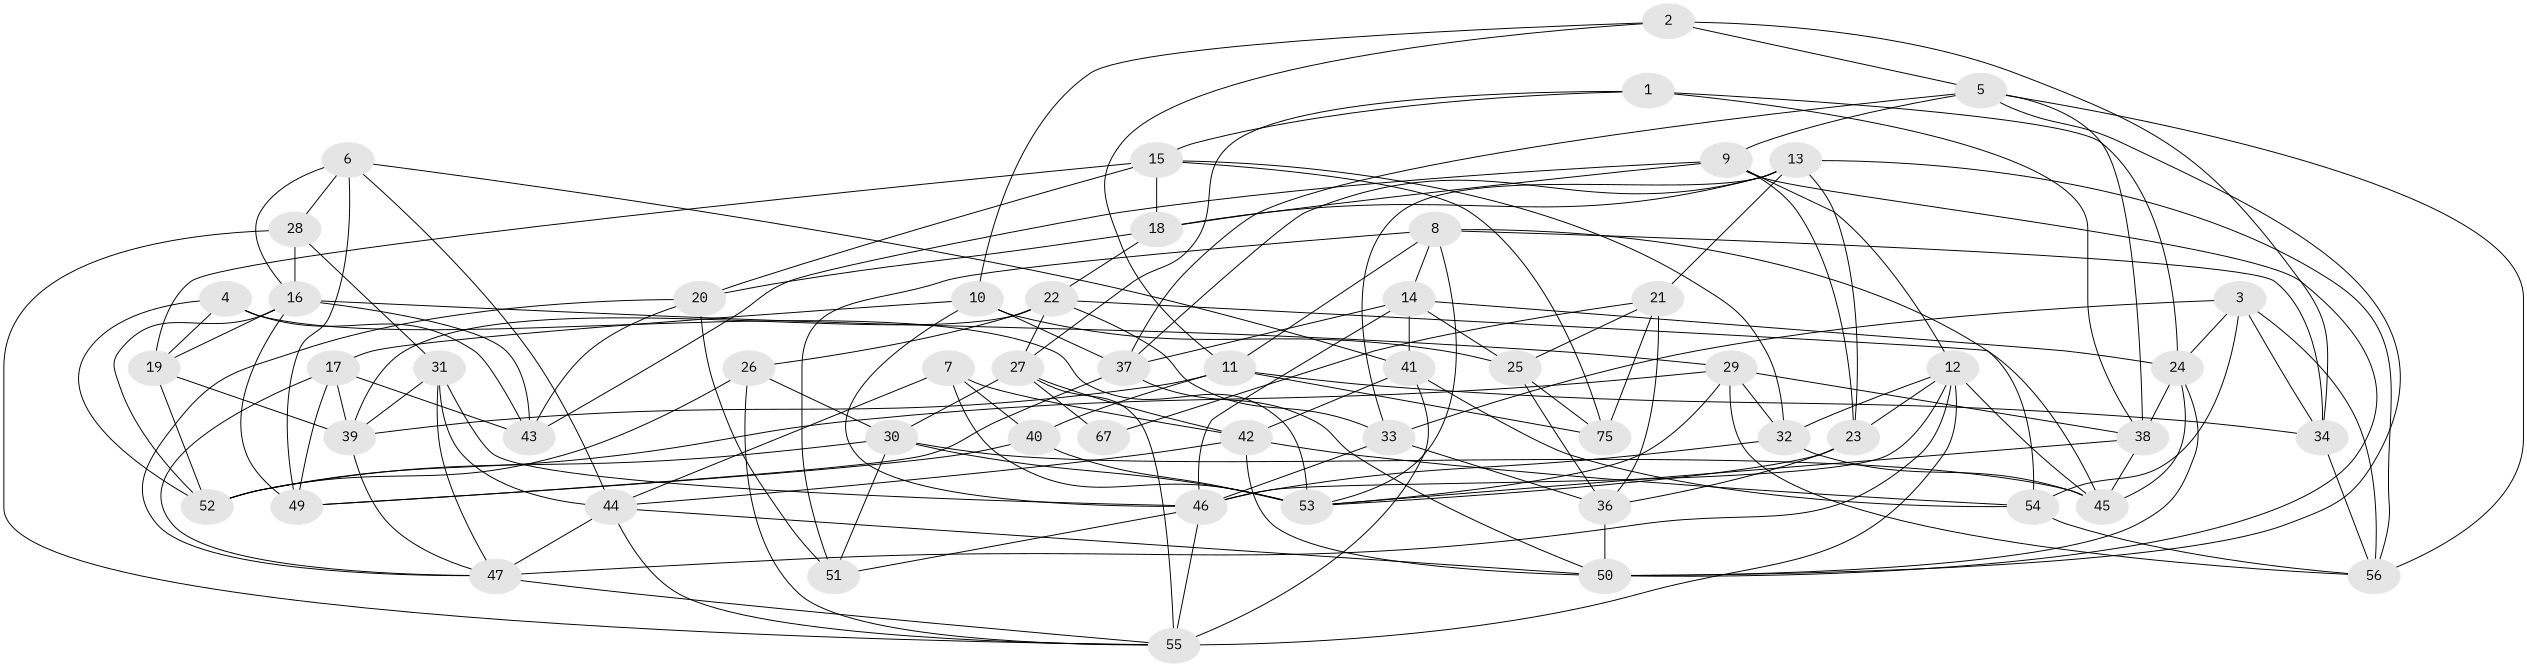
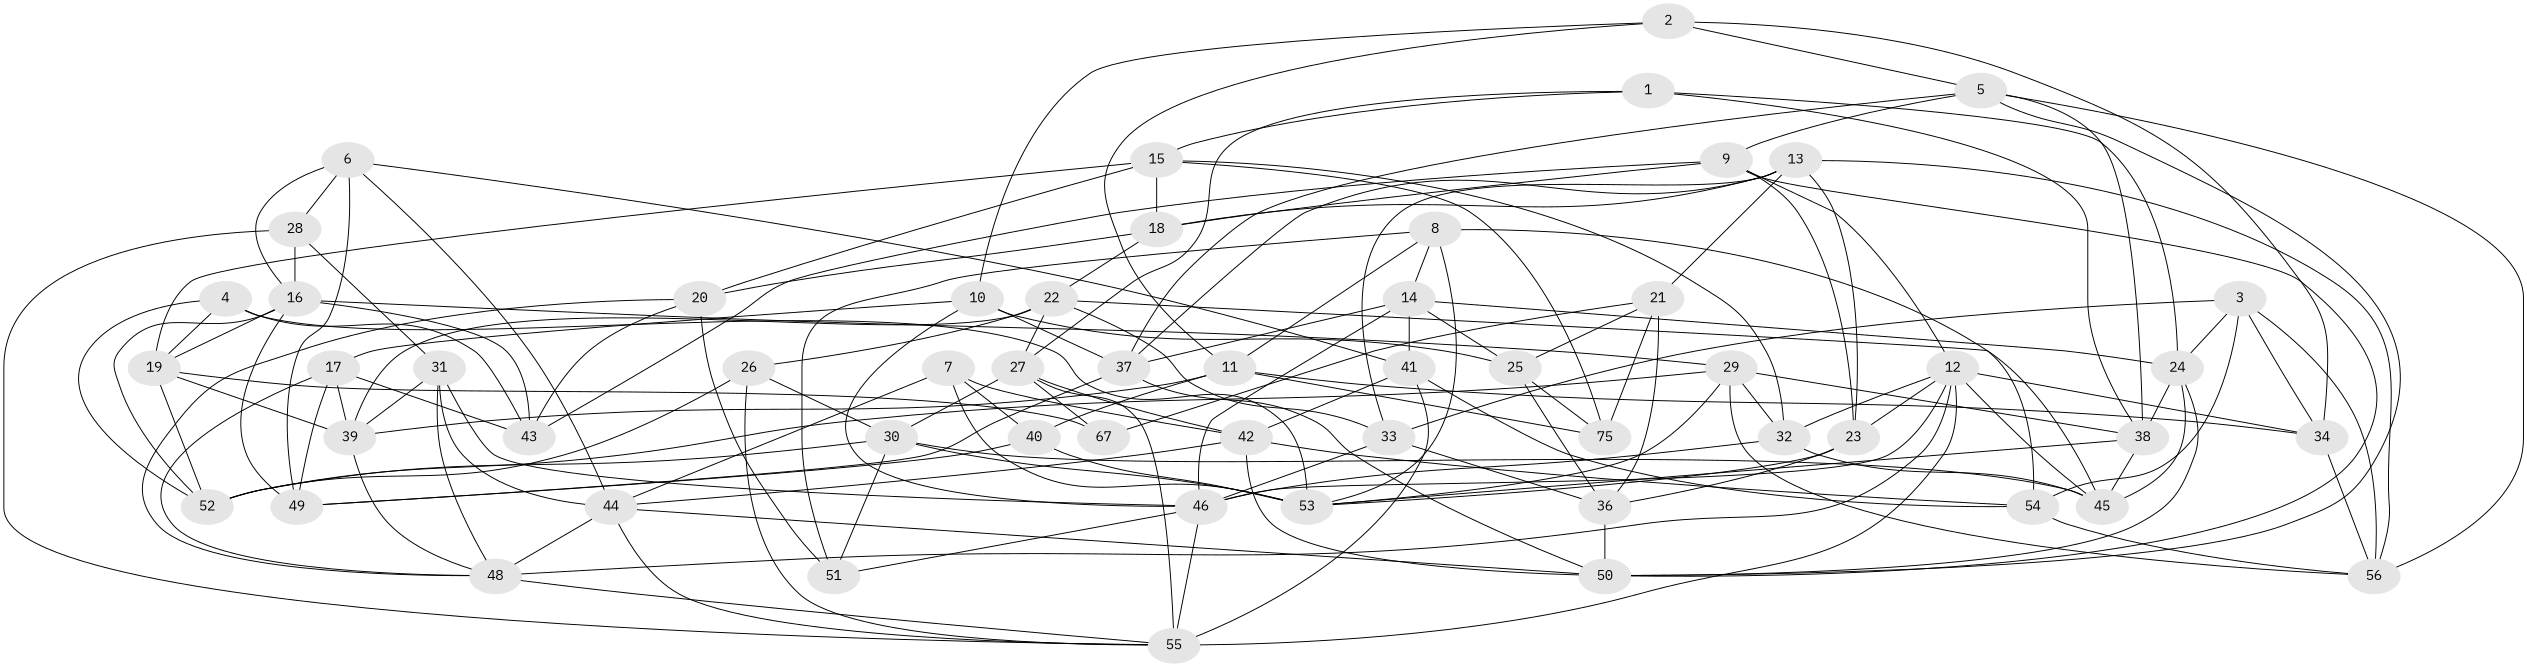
edge "8" -- "34": now "12" -- "34"
edge "19" -- "67": added
node "47": label "47" -> "48"
